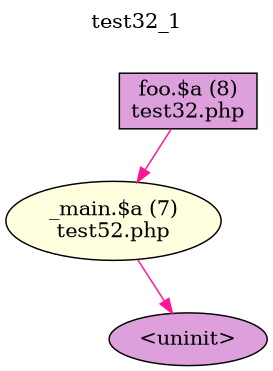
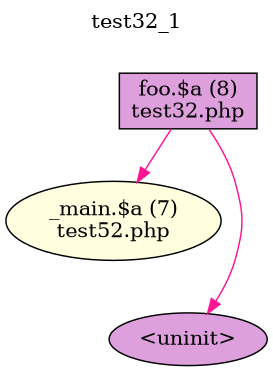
edge "_main.$a (7) test52.php" -> "<uninit>": now "foo.$a (8) test32.php" -> "<uninit>"
